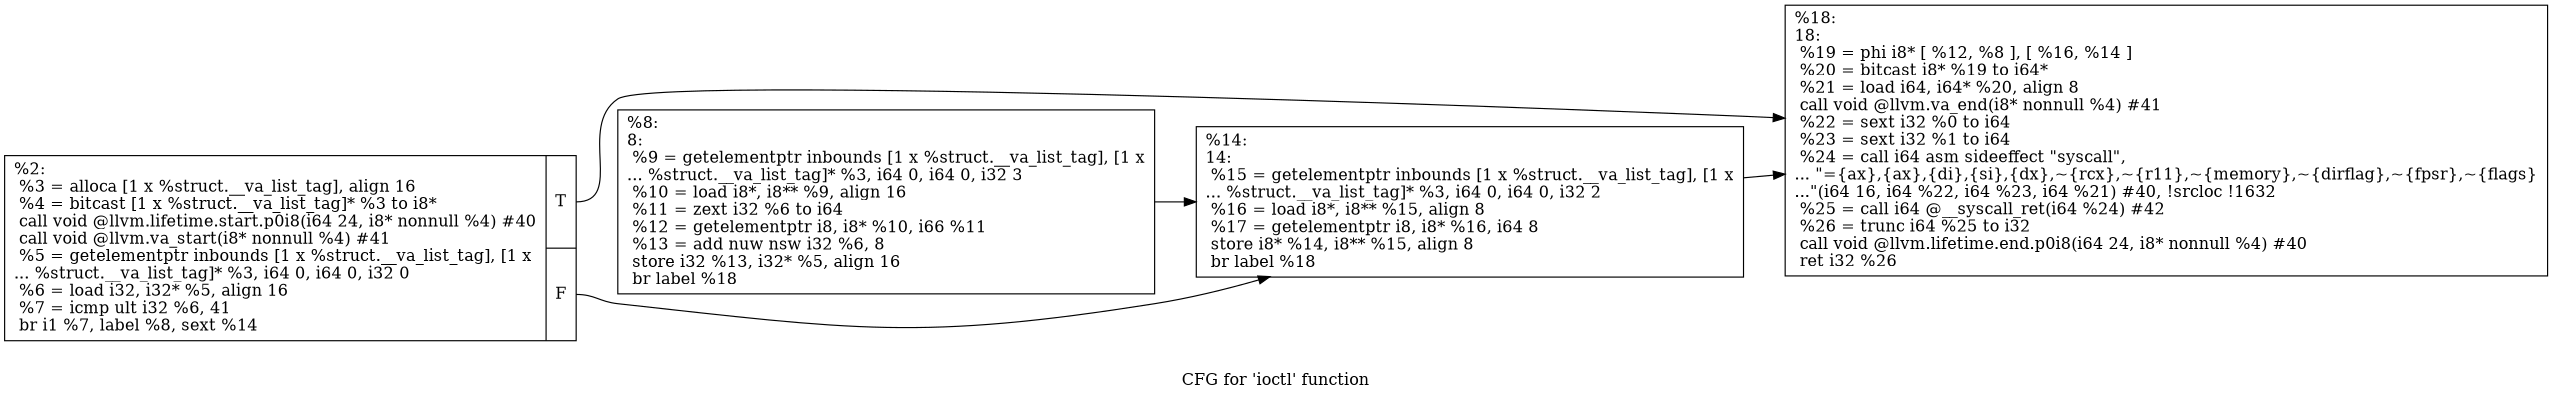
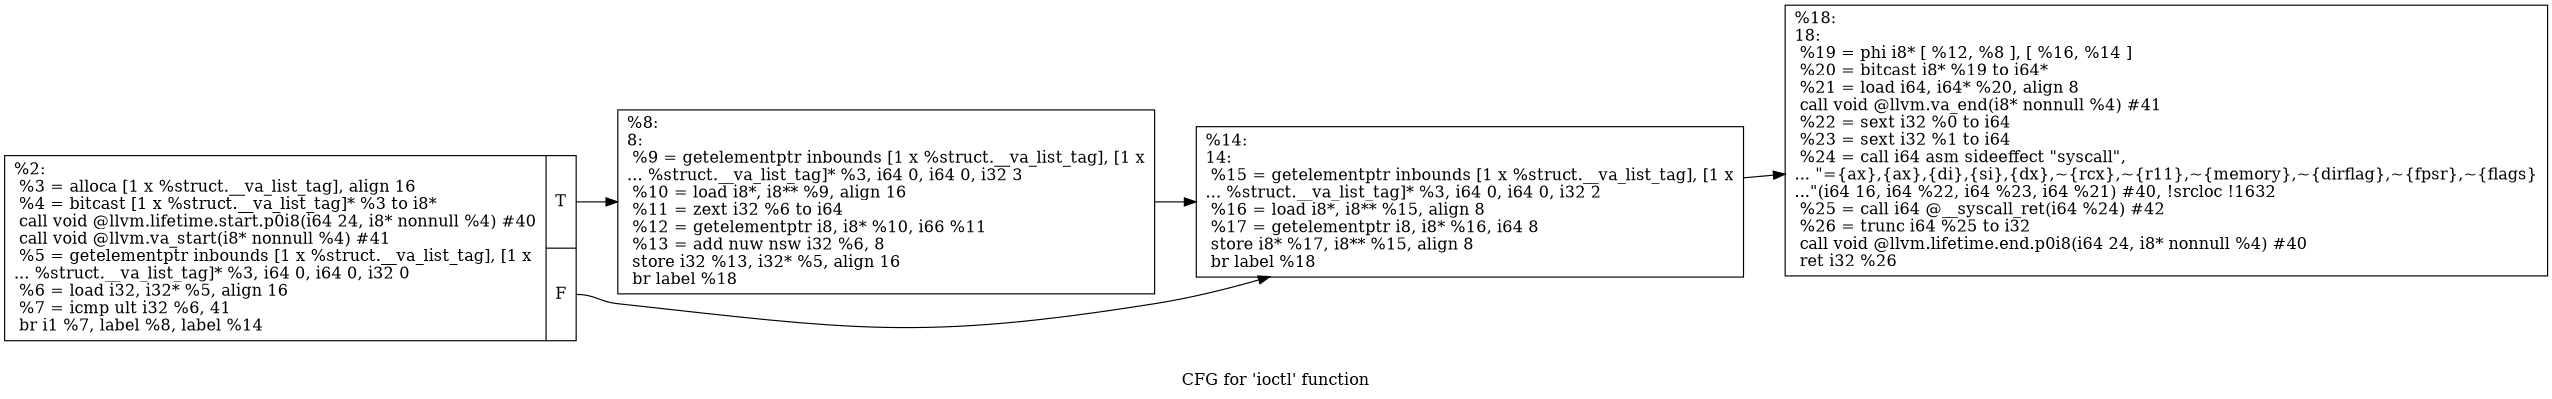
edge "%2:" -> "%18:": now "%2:" -> "%8:"
node "%14:": text "store i8* %14, i8** %15, align 8" -> "store i8* %17, i8** %15, align 8"
node "%2:": text "br i1 %7, label %8, sext %14" -> "br i1 %7, label %8, label %14"
